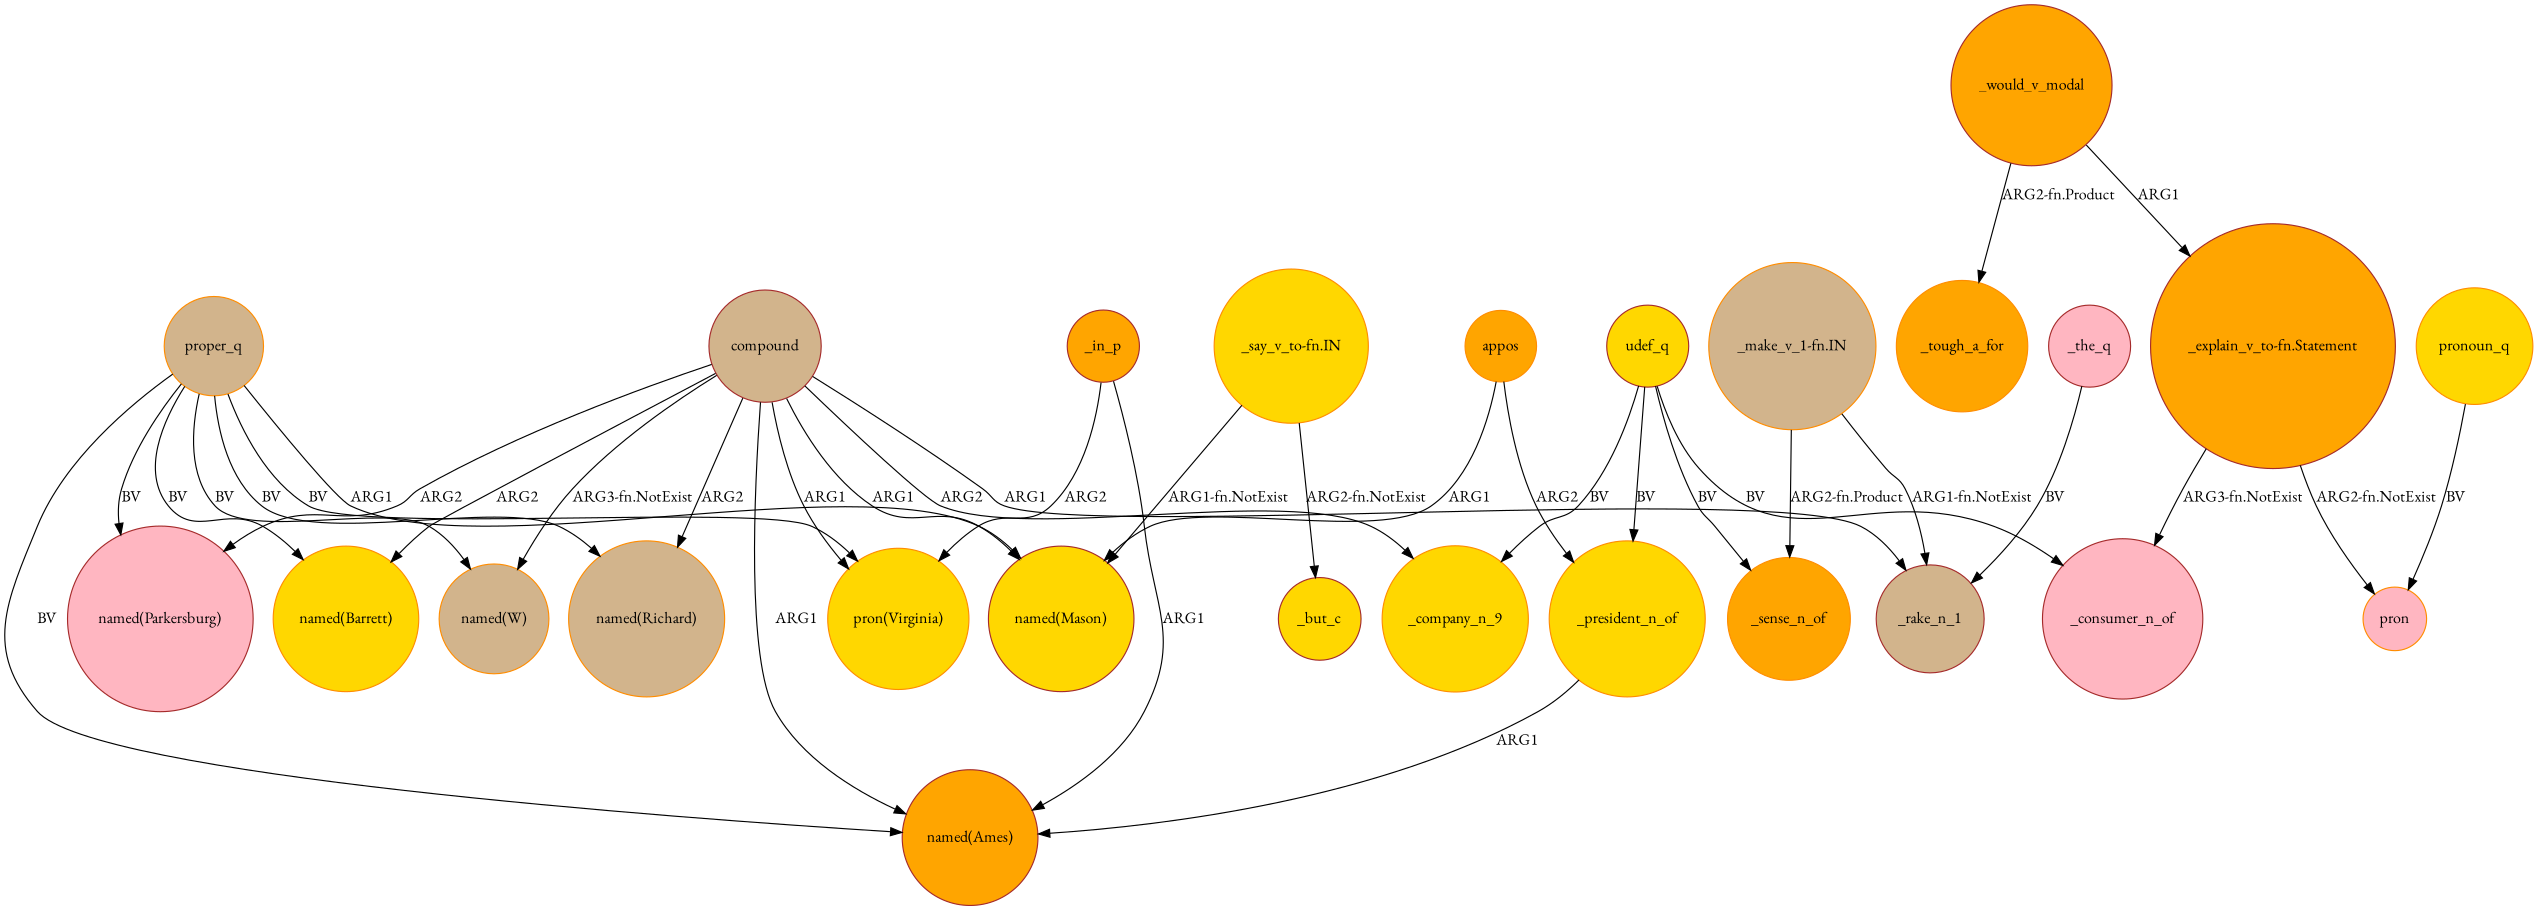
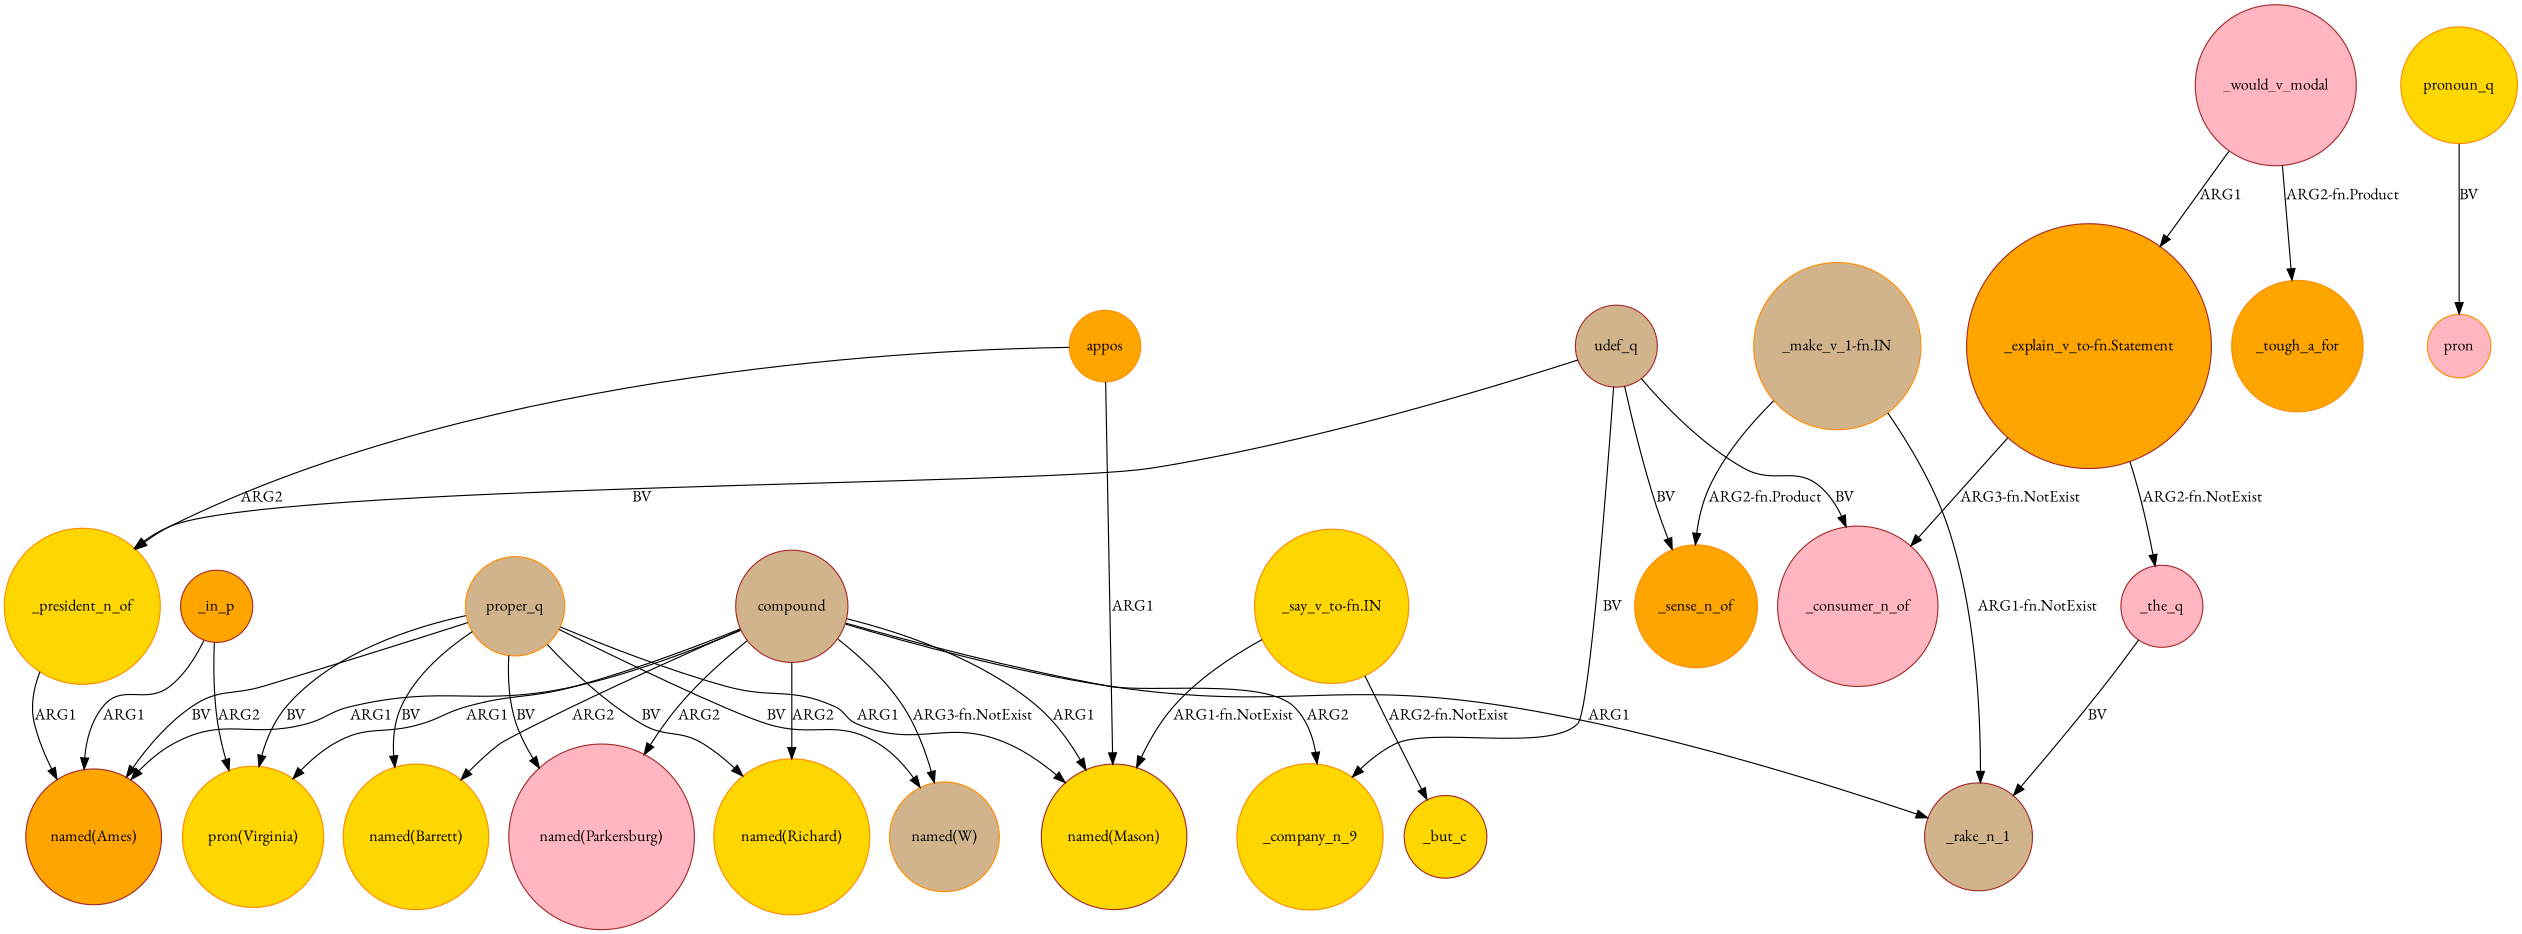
node "_would_v_modal": fillcolor orange -> lightpink
node "udef_q": fillcolor gold -> tan
edge "_explain_v_to-fn.Statement" -> "pron": now "_explain_v_to-fn.Statement" -> "_the_q"
node "named(Richard)": fillcolor tan -> gold
